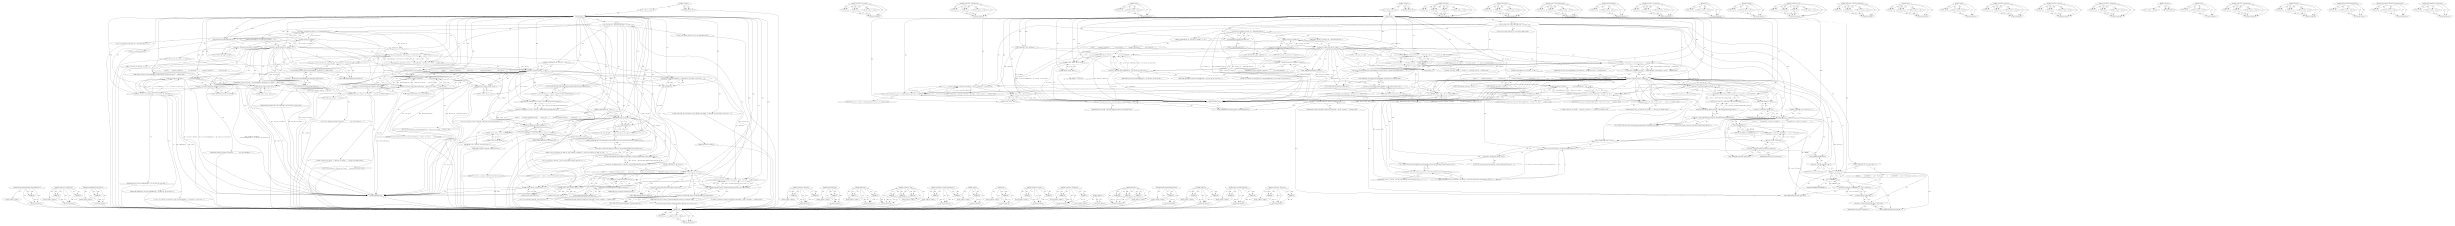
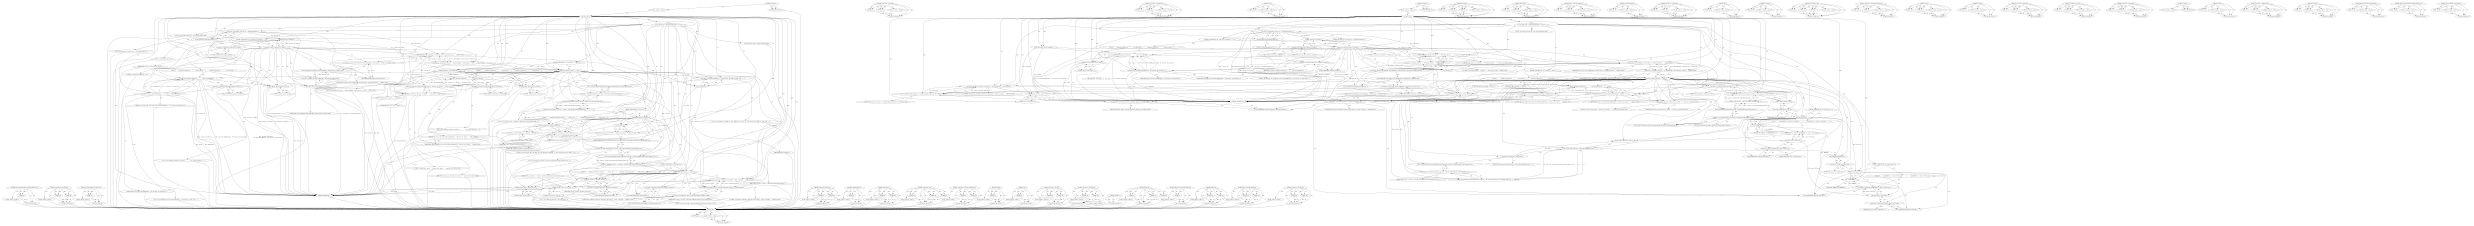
node "<(LOCAL,Error* error: Error*)<SUB>17</SUB>>": added
